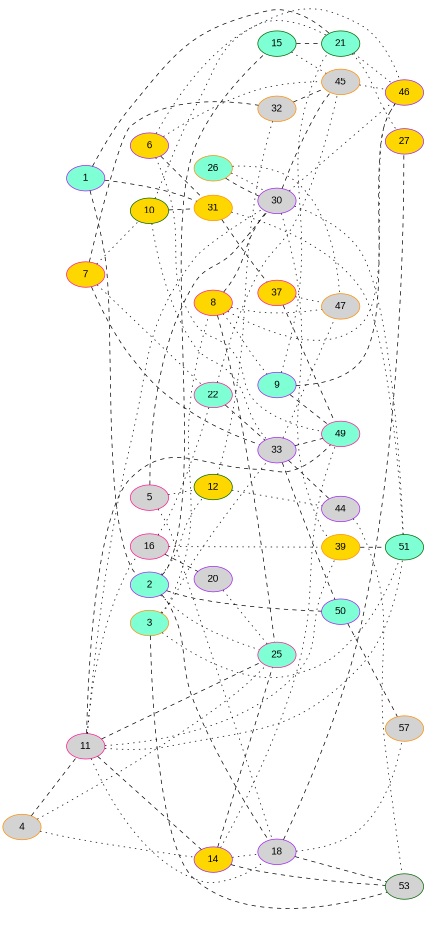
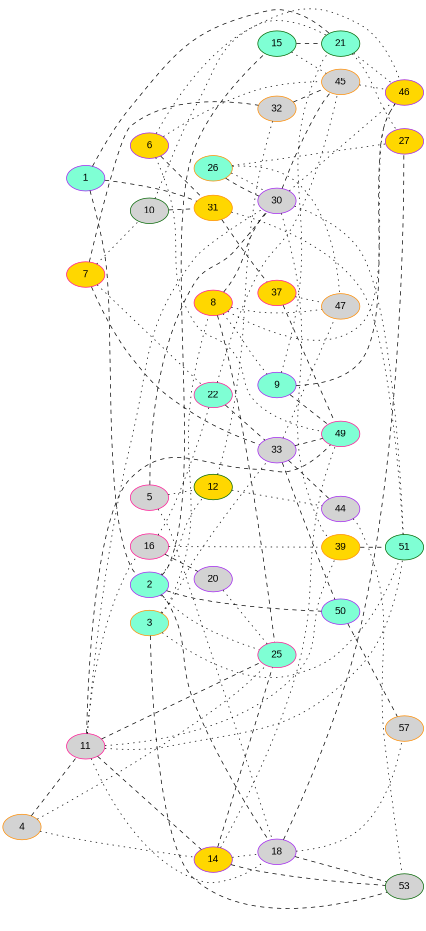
edge "27" -- "26": added
node "10": fillcolor gold -> lightgrey
edge "10" -- "33": removed
